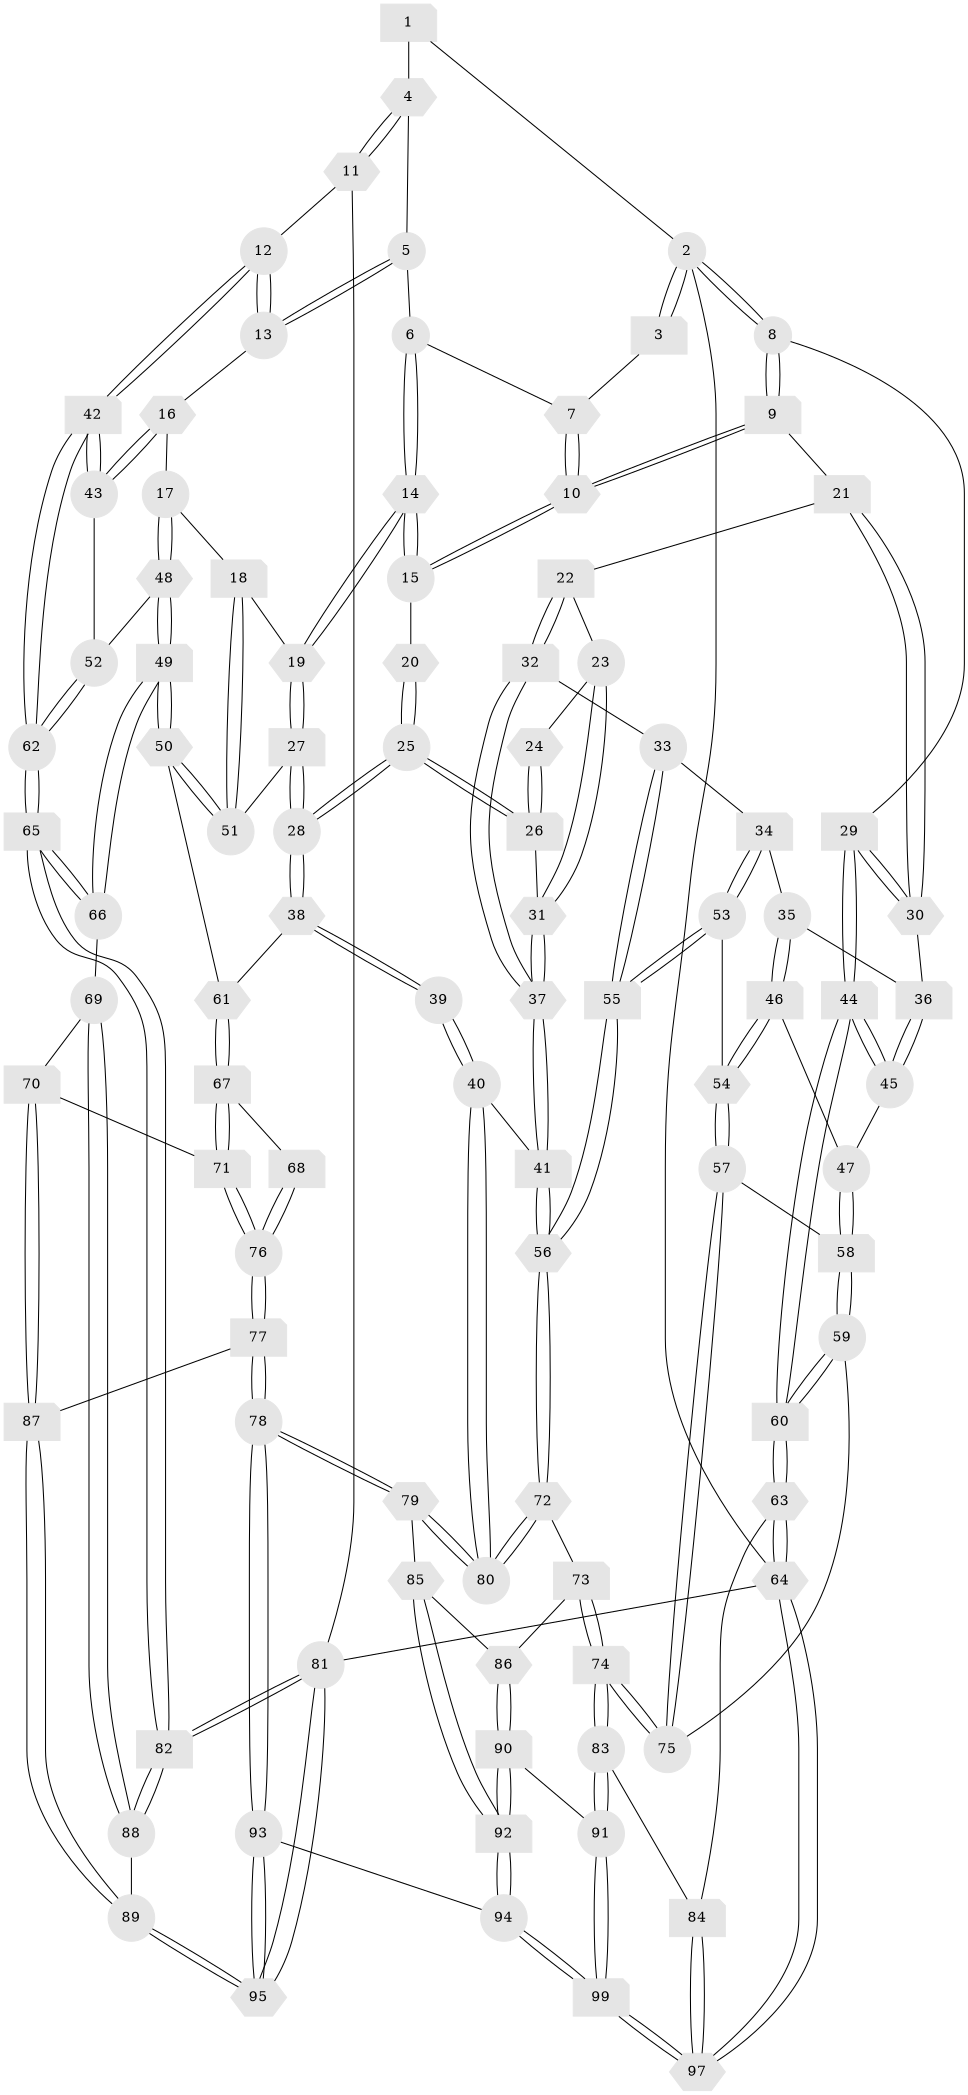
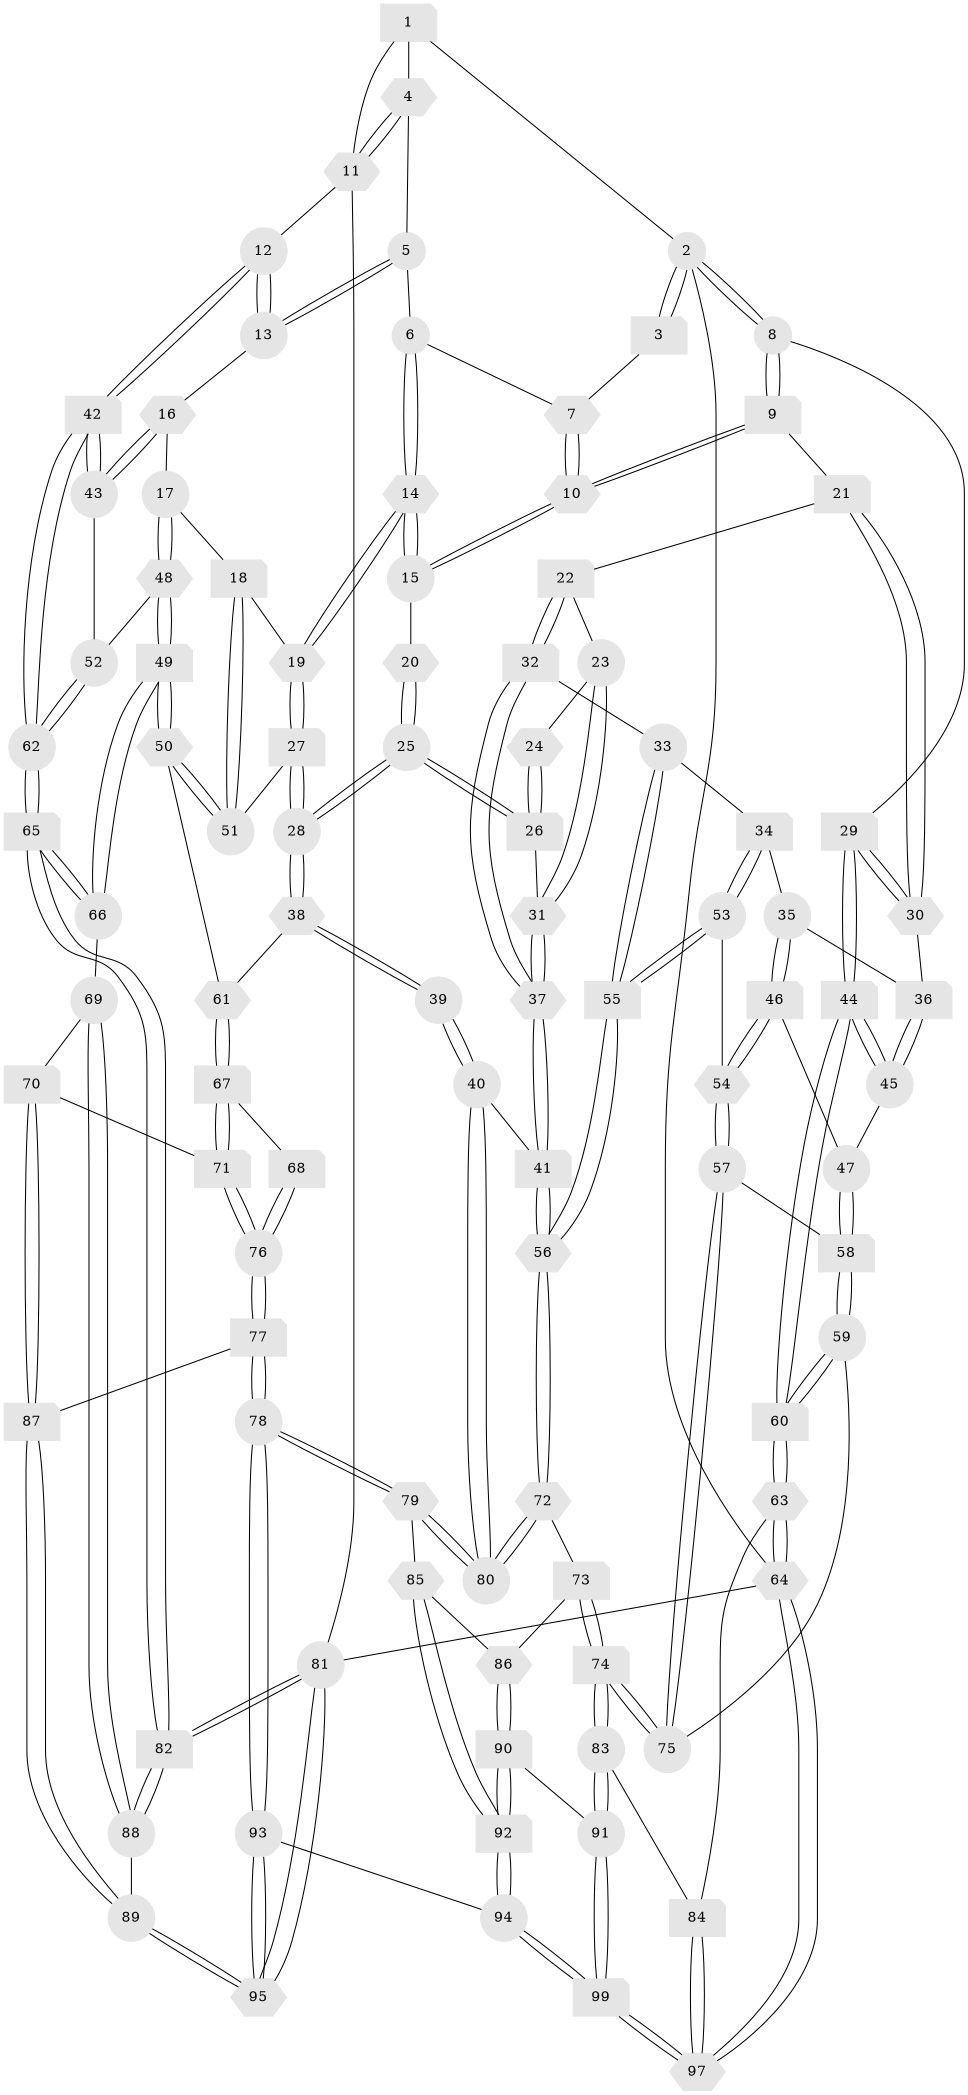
edge "1" -- "11": added
